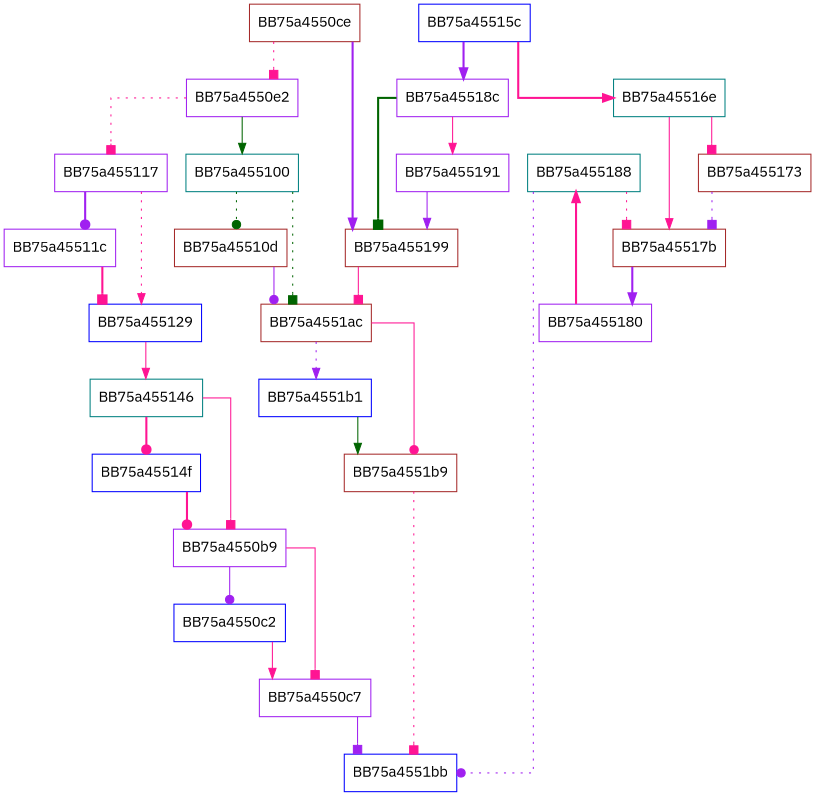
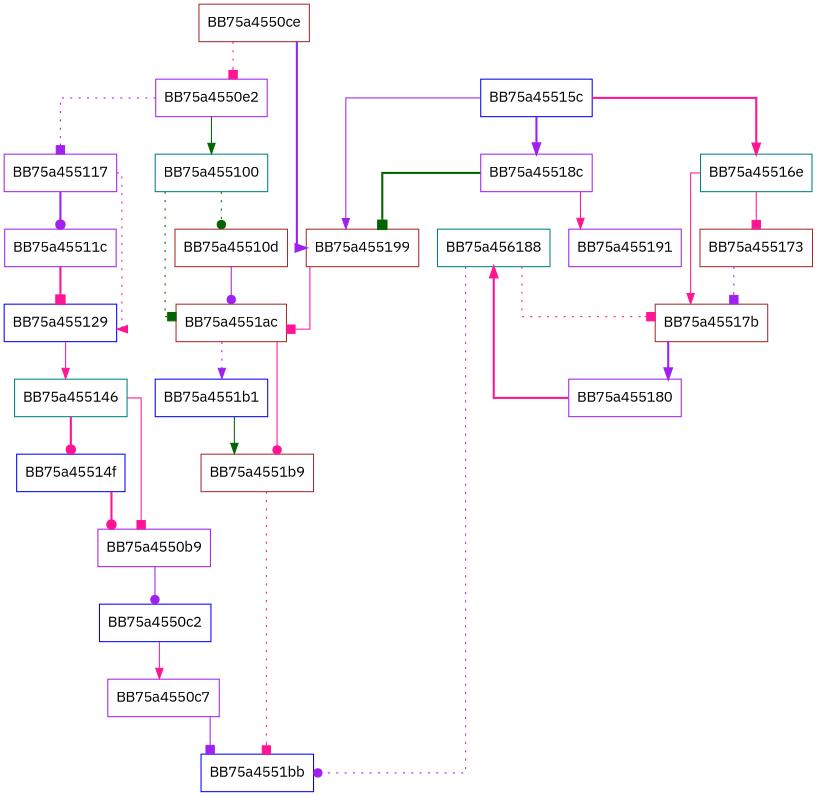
edge "BB75a4550e2" -> "BB75a455117": color deeppink -> purple
node "BB75a455188": label "BB75a455188" -> "BB75a456188"
edge "BB75a455191" -> "BB75a455199": now "BB75a45515c" -> "BB75a455199"
edge "BB75a4550b9" -> "BB75a4550c7": removed
